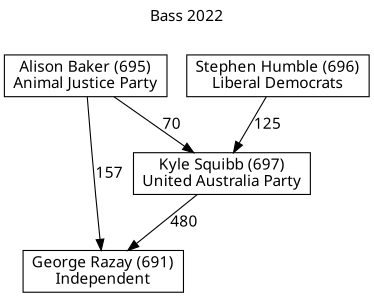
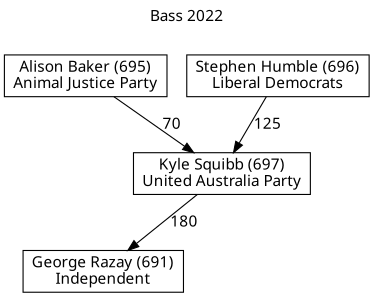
edge "Alison Baker (695) Animal Justice Party" -> "George Razay (691) Independent": removed, label "157"
edge "Kyle Squibb (697) United Australia Party" -> "George Razay (691) Independent": label "480" -> "180"
